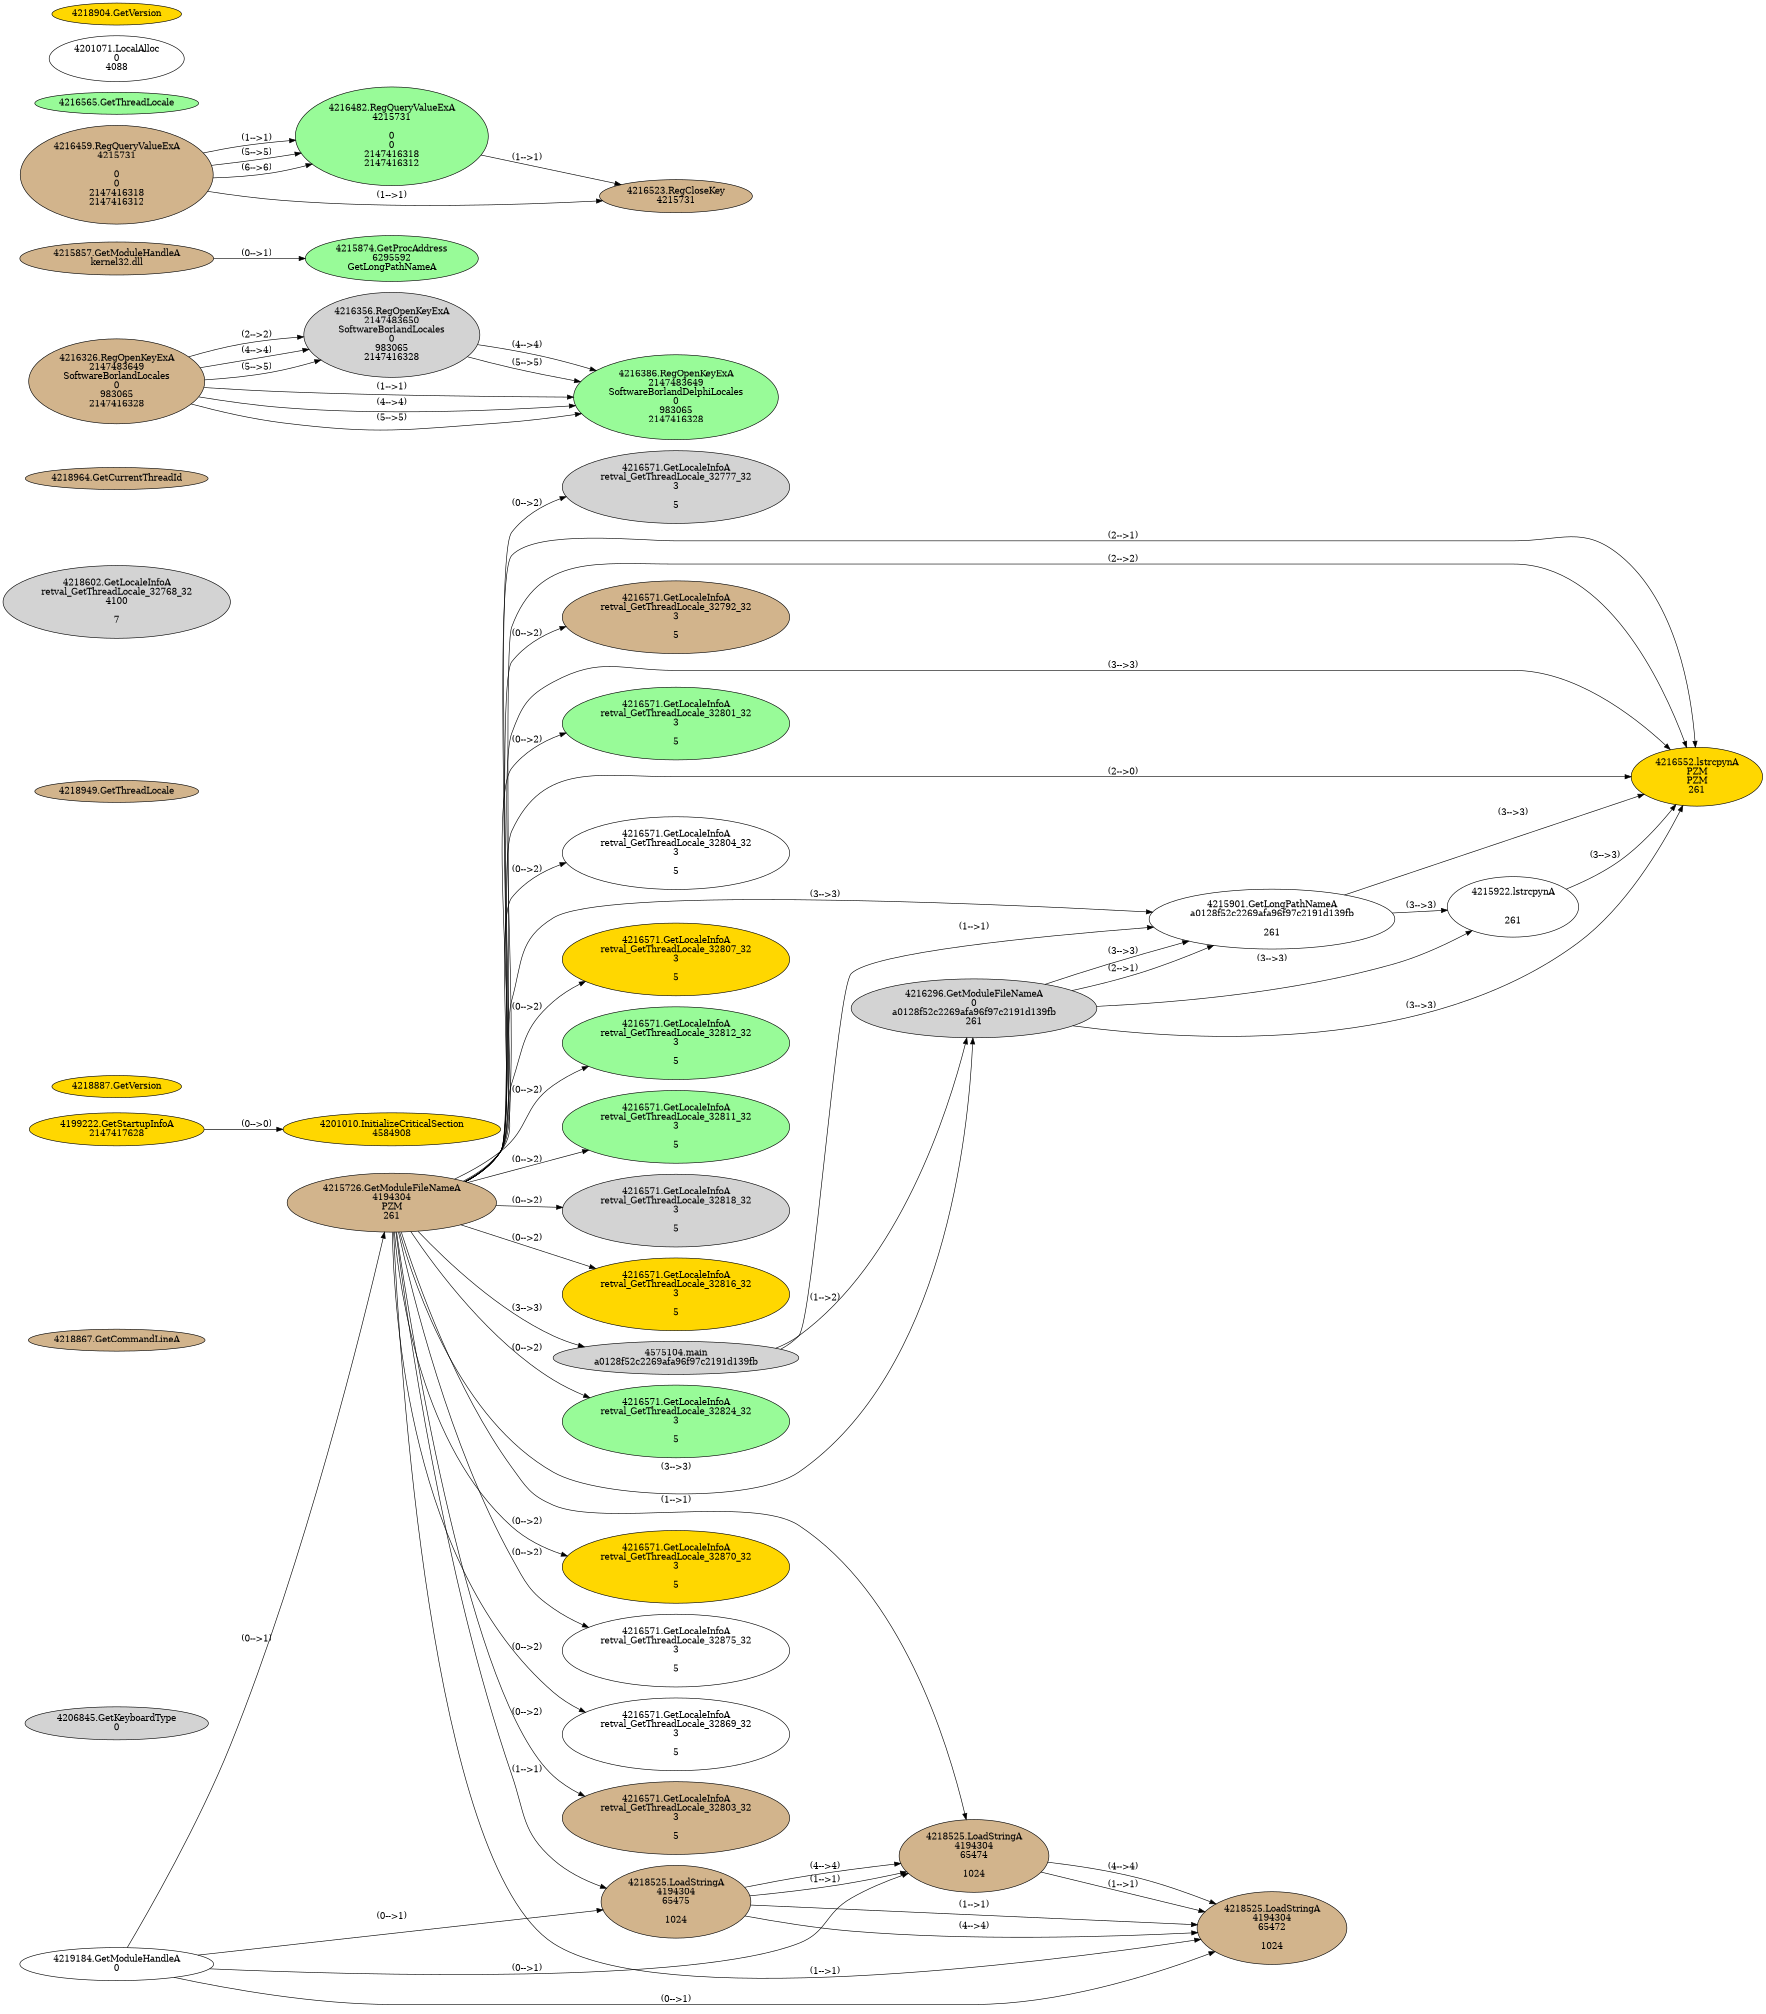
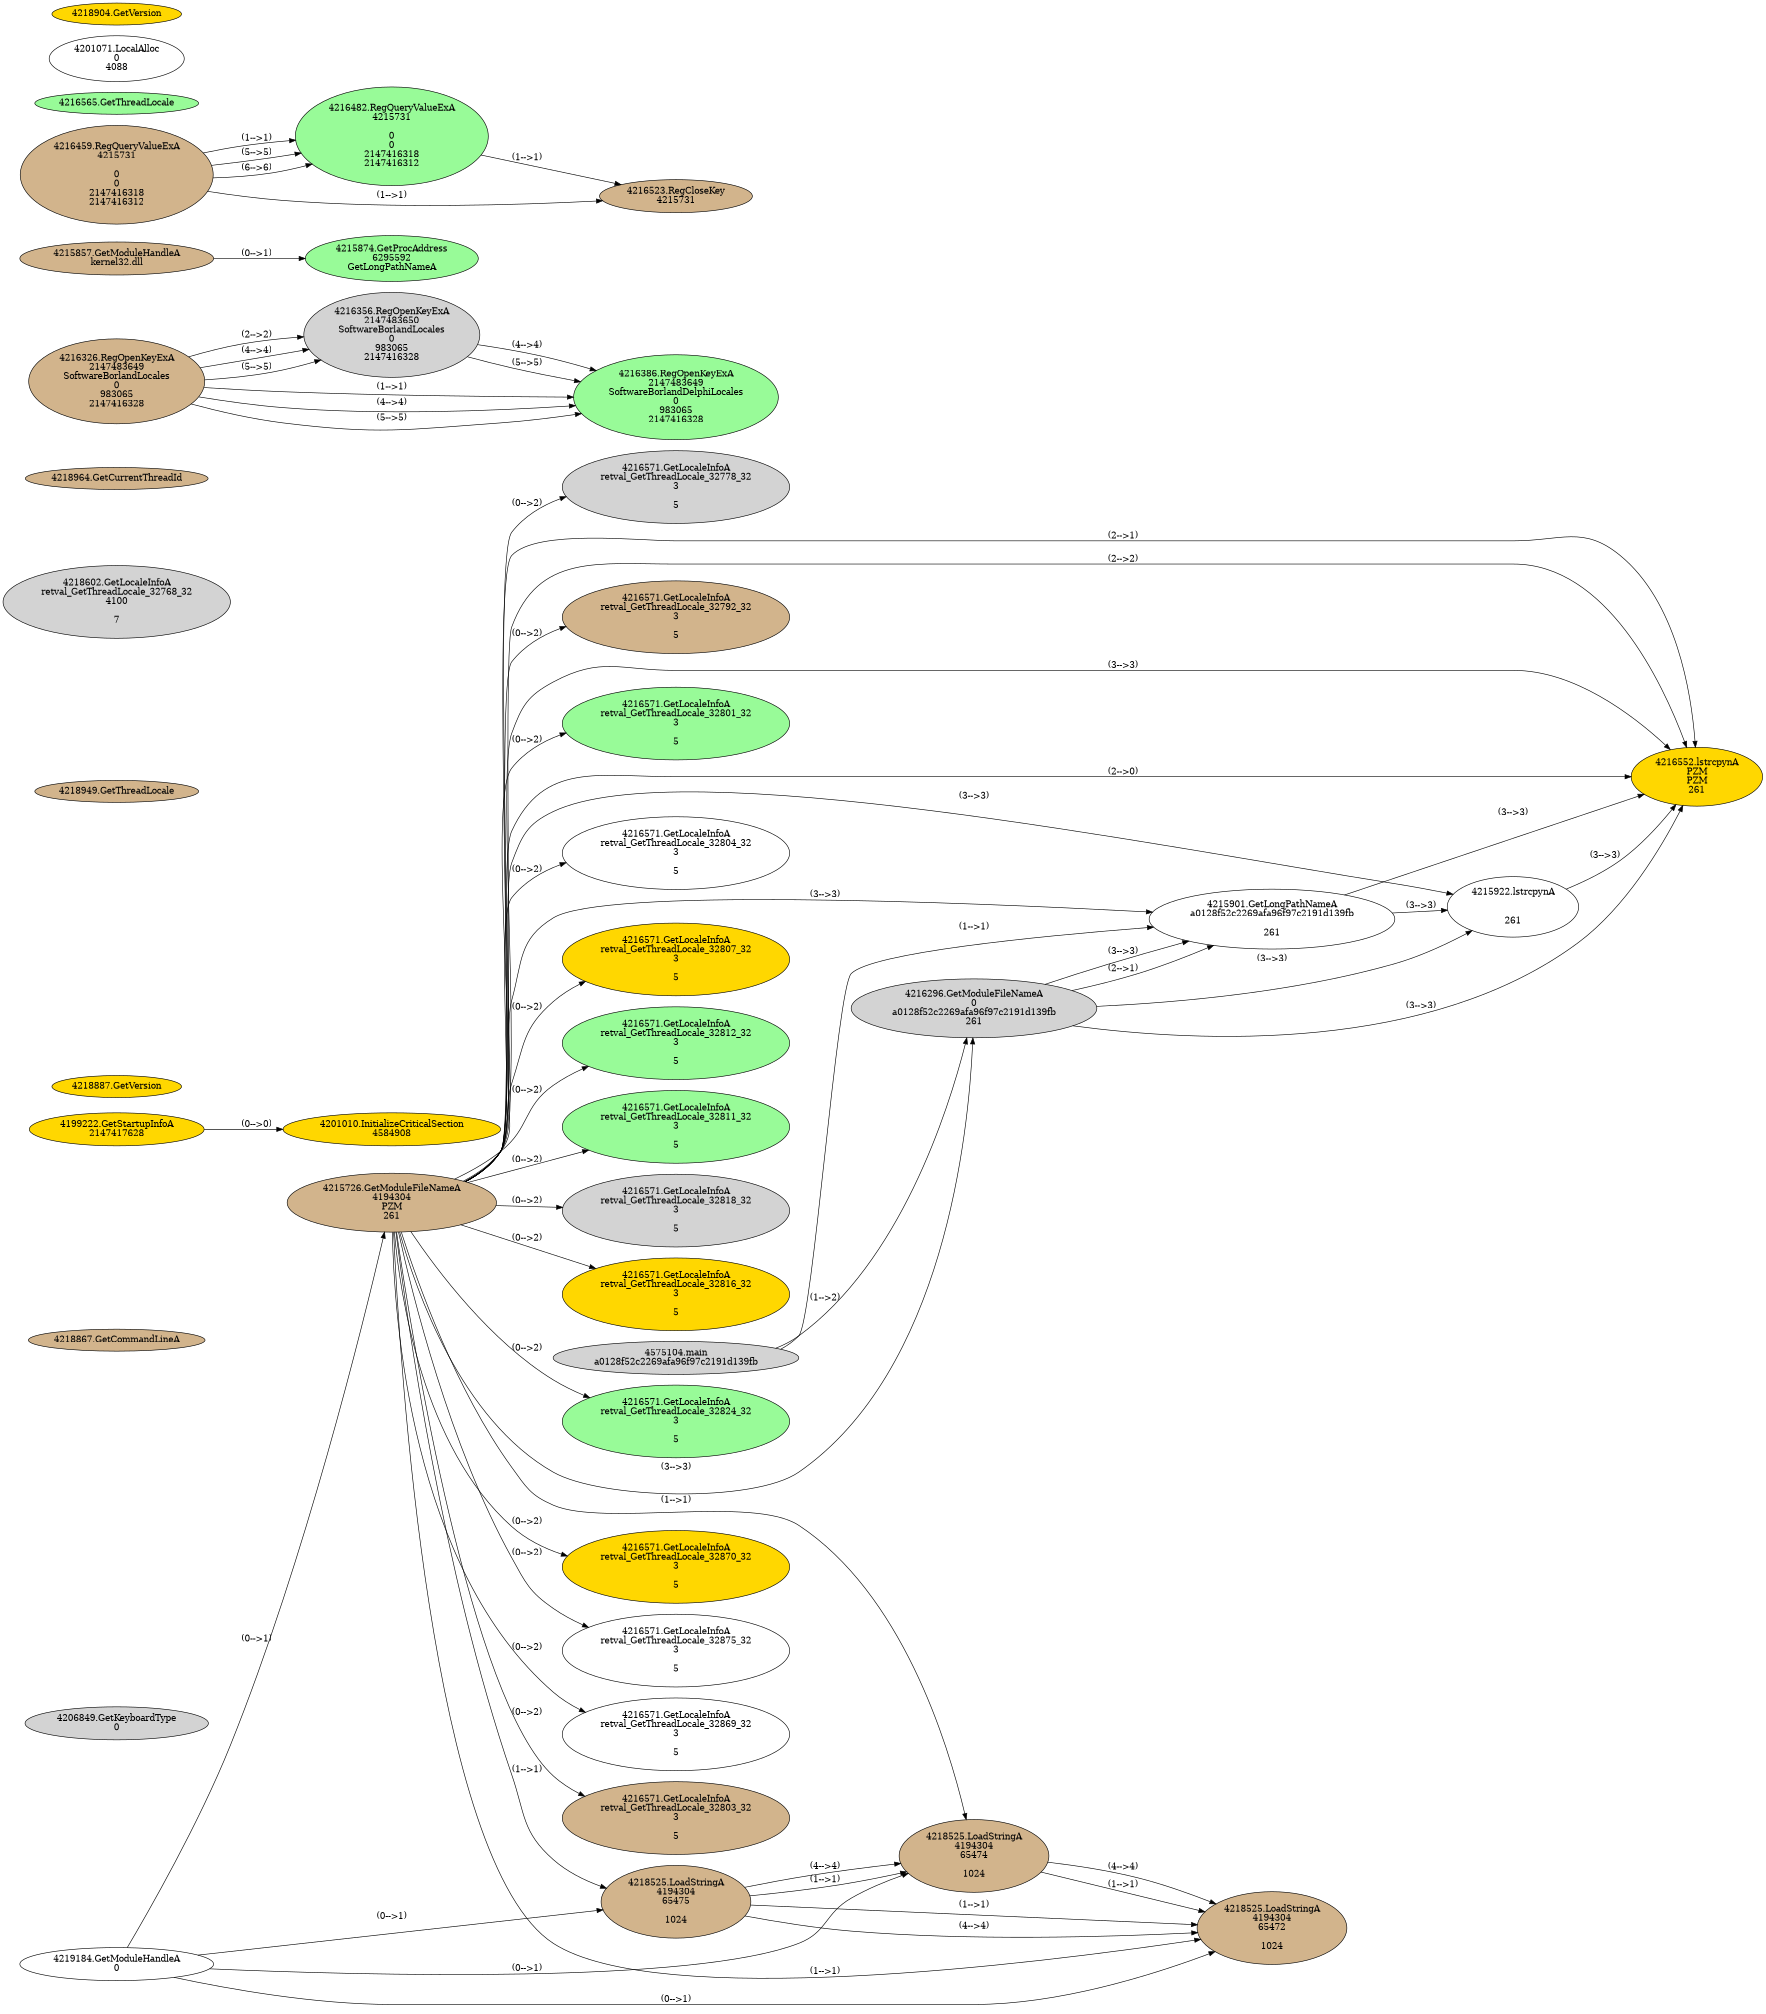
node "4216571.GetLocaleInfoA retval_GetThreadLocale_32777_32 3 5": label "4216571.GetLocaleInfoA retval_GetThreadLocale_32777_32 3 5" -> "4216571.GetLocaleInfoA retval_GetThreadLocale_32778_32 3 5"
edge "4215726.GetModuleFileNameA 4194304 PZM 261" -> "4575104.main a0128f52c2269afa96f97c2191d139fb": now "4215726.GetModuleFileNameA 4194304 PZM 261" -> "4215922.lstrcpynA 261"
node "4206845.GetKeyboardType 0": label "4206845.GetKeyboardType 0" -> "4206849.GetKeyboardType 0"
